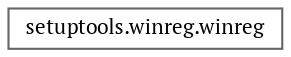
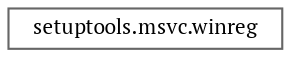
node "setuptools.winreg.winreg": label "setuptools.winreg.winreg" -> "setuptools.msvc.winreg"
